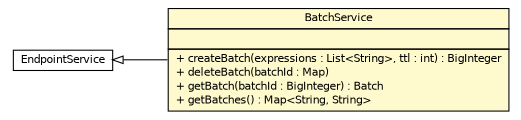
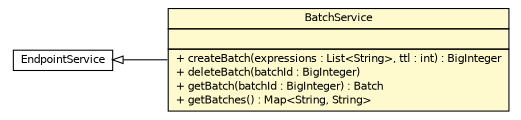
node "BatchService": text "+ deleteBatch(batchId : Map)" -> "+ deleteBatch(batchId : BigInteger)"
